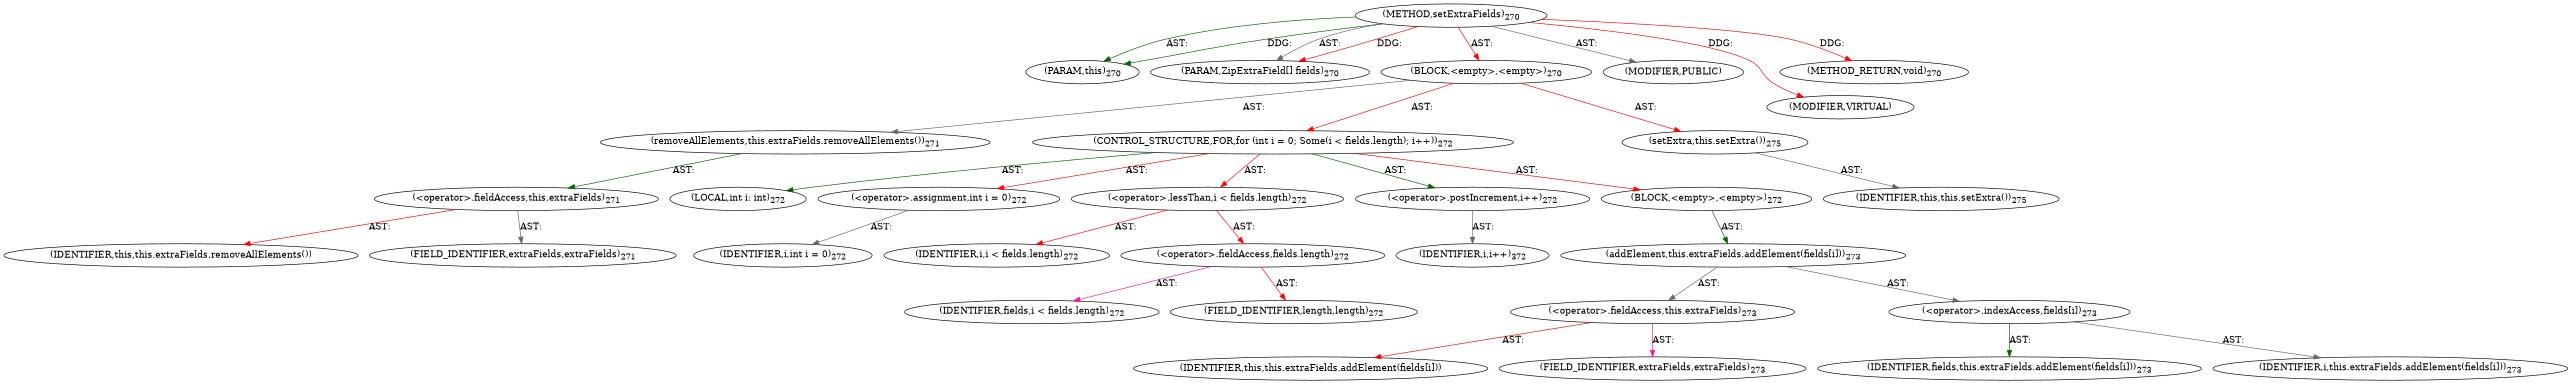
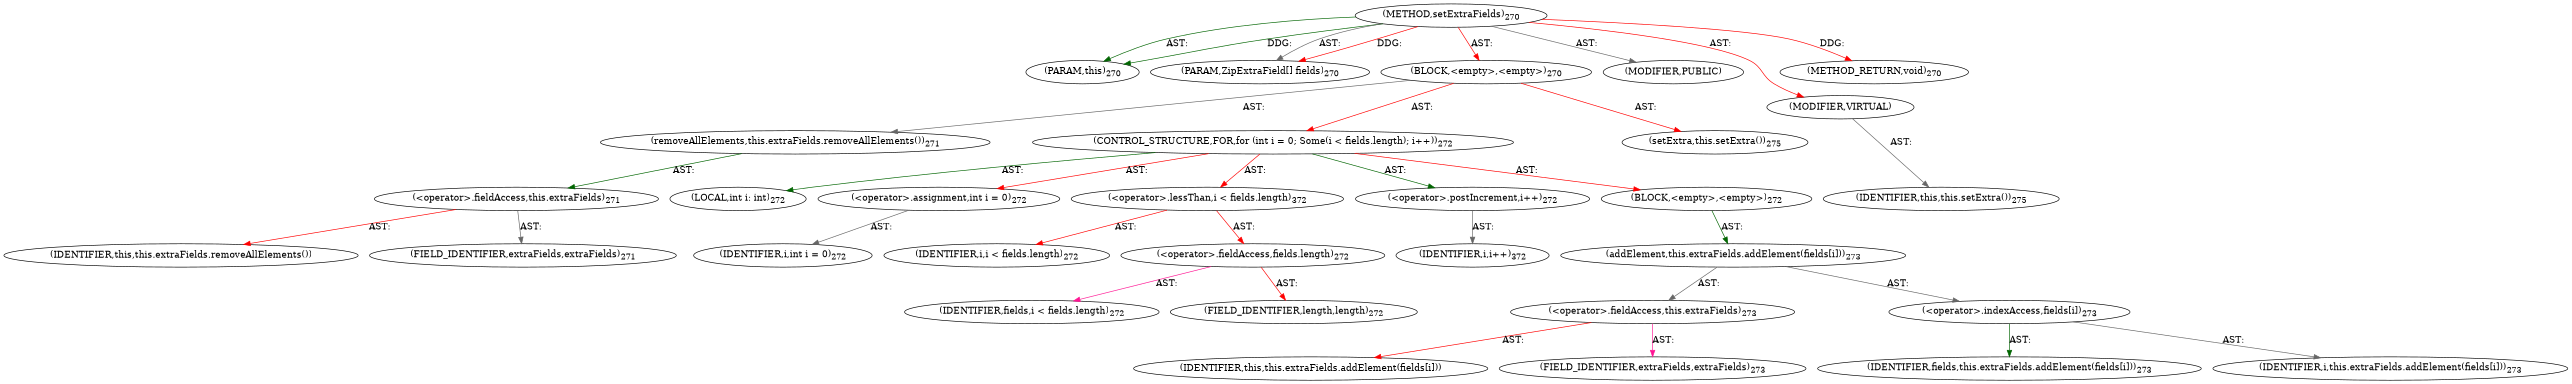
edge "(METHOD,setExtraFields)" -> "(MODIFIER,VIRTUAL)": label "DDG: " -> "AST: "
edge "(setExtra,this.setExtra())" -> "(IDENTIFIER,this,this.setExtra())": now "(MODIFIER,VIRTUAL)" -> "(IDENTIFIER,this,this.setExtra())"
node "(<operator>.lessThan,i < fields.length)": text "272" -> "372"
